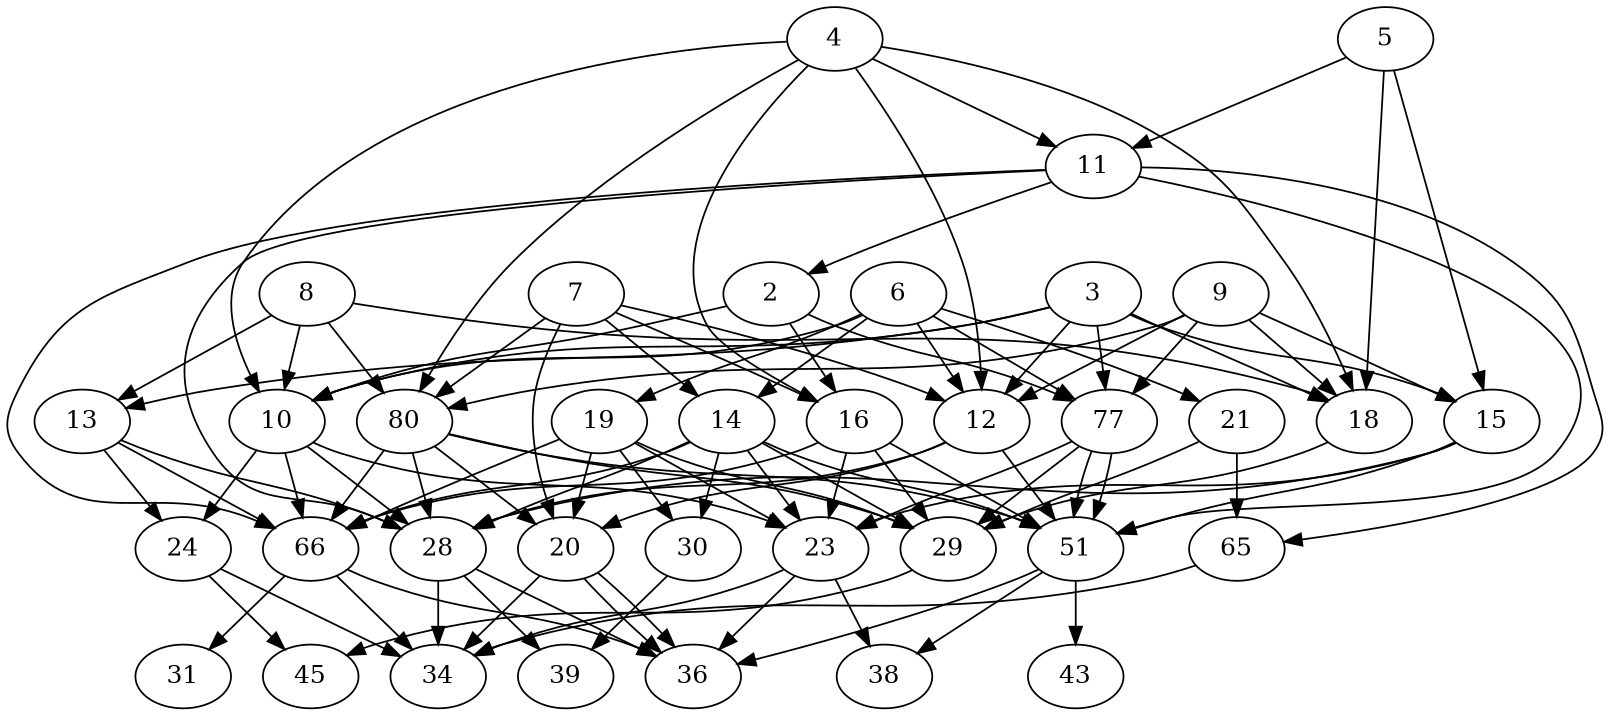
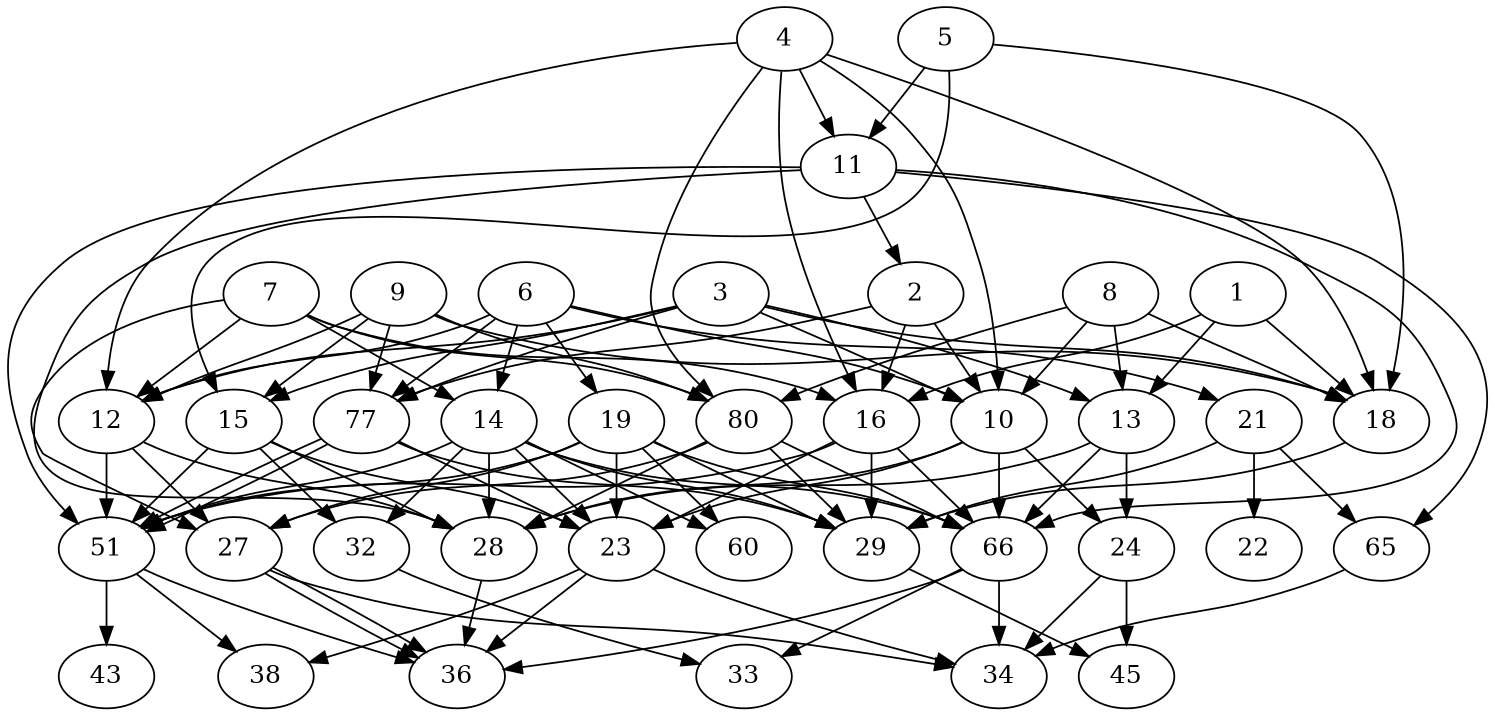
node "1": added
edge "80" -> "51": now "19" -> "51"
node "32": added
node "20": label "20" -> "27"
node "30": label "30" -> "60"
node "22": added
edge "28" -> "34": removed
node "31": label "31" -> "33"
node "39": removed
